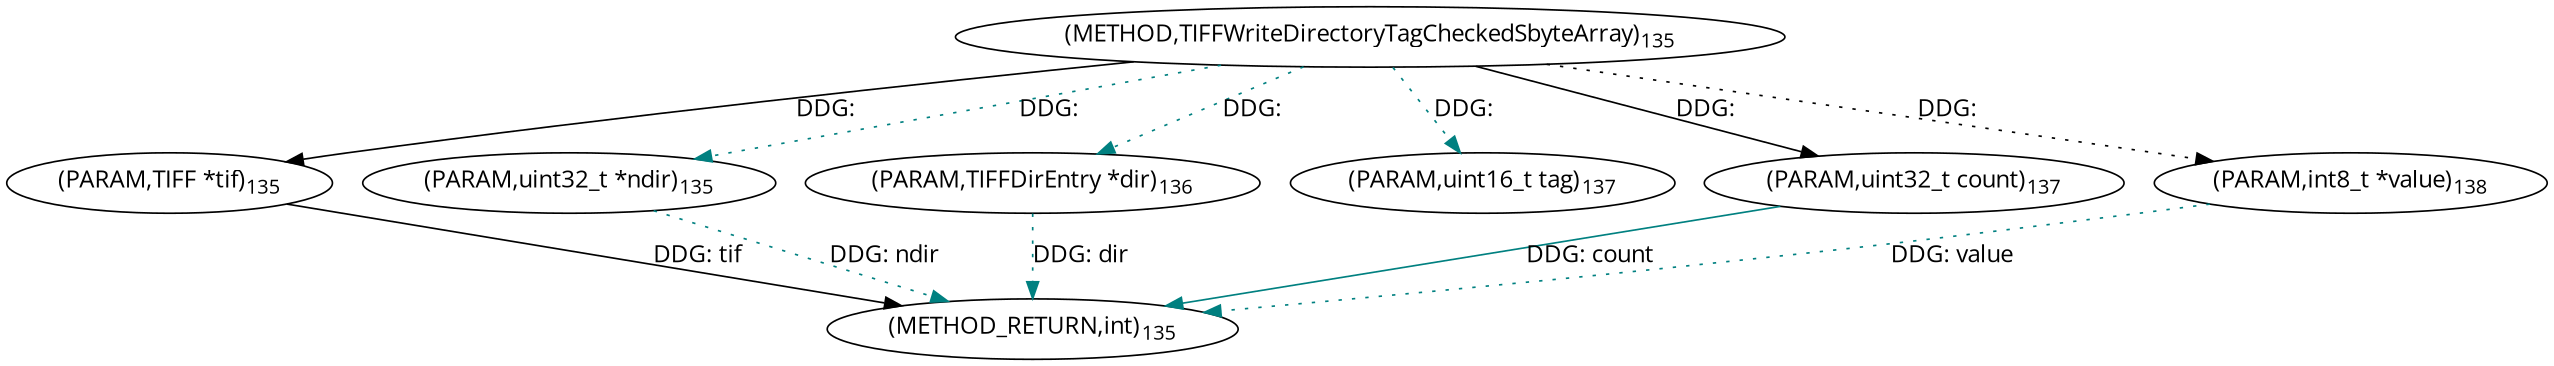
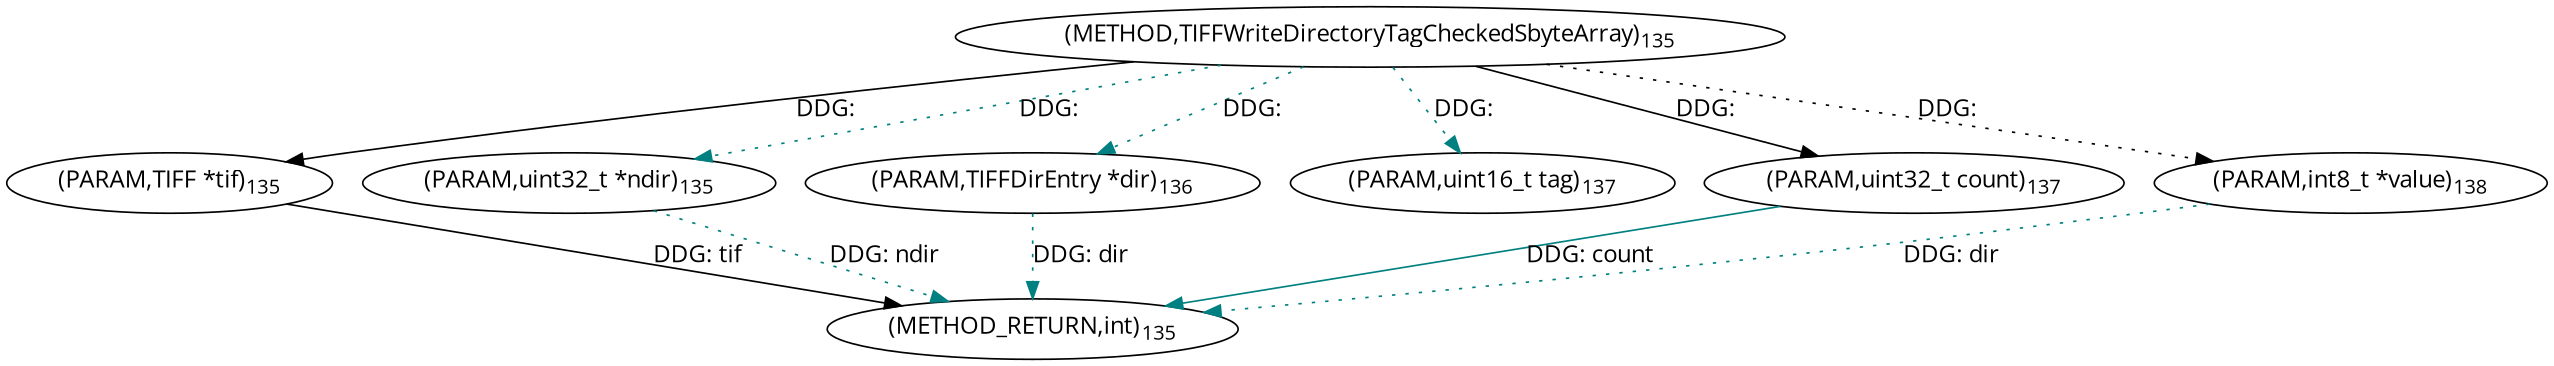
edge "(PARAM,int8_t *value)" -> "(METHOD_RETURN,int)": label "DDG: value" -> "DDG: dir"
